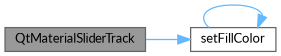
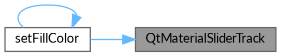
edge "QtMaterialSliderTrack" -> "setFillColor": reversed
